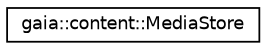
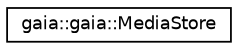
node "gaia::content::MediaStore": label "gaia::content::MediaStore" -> "gaia::gaia::MediaStore"
